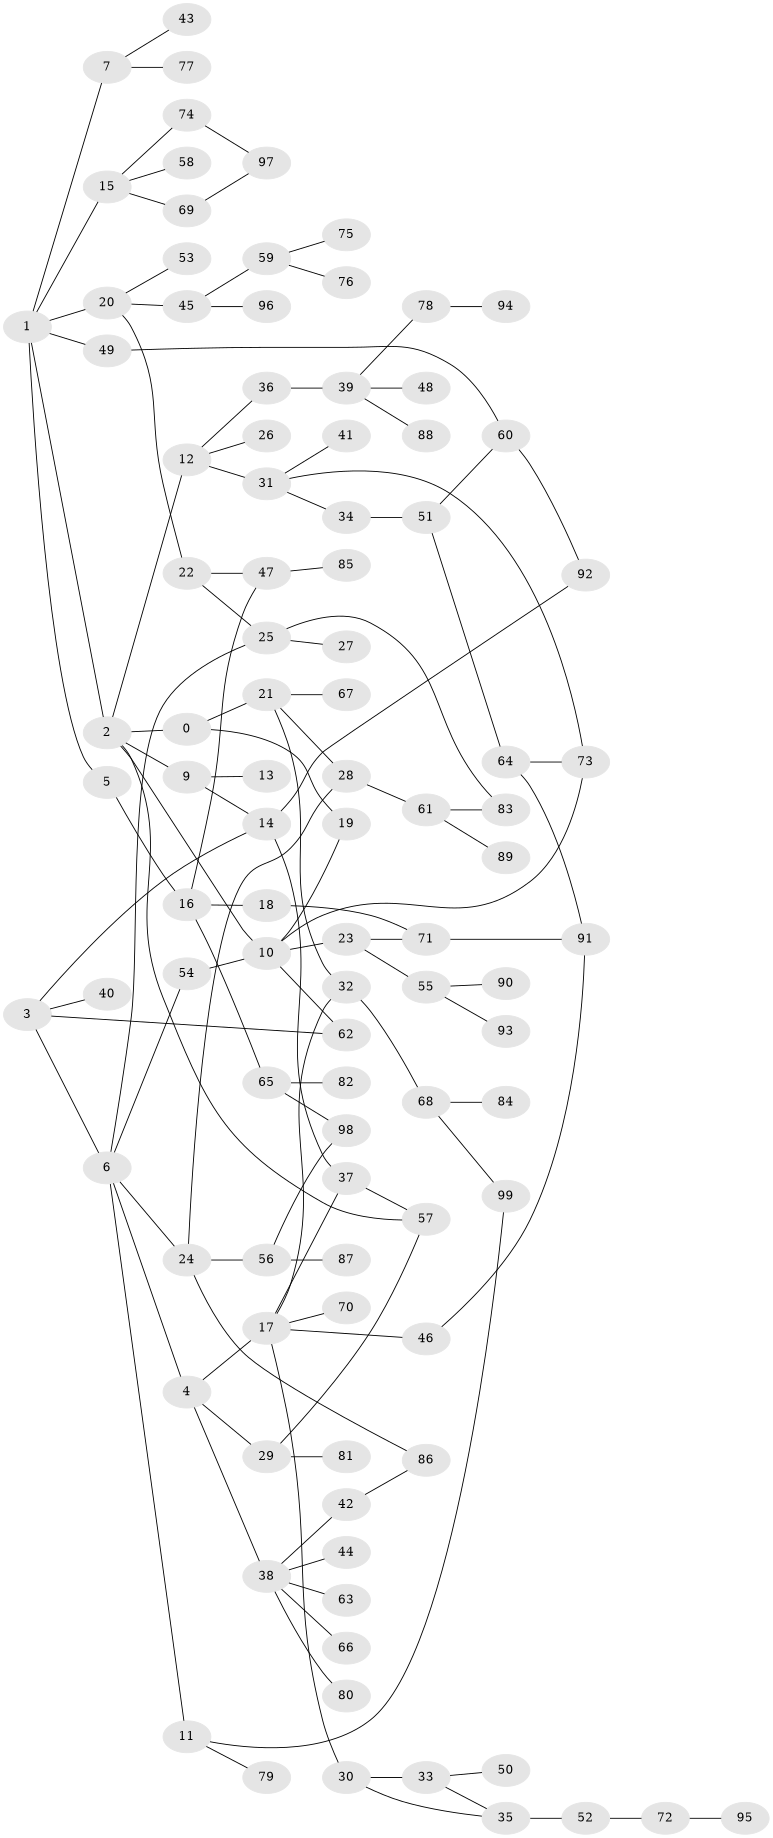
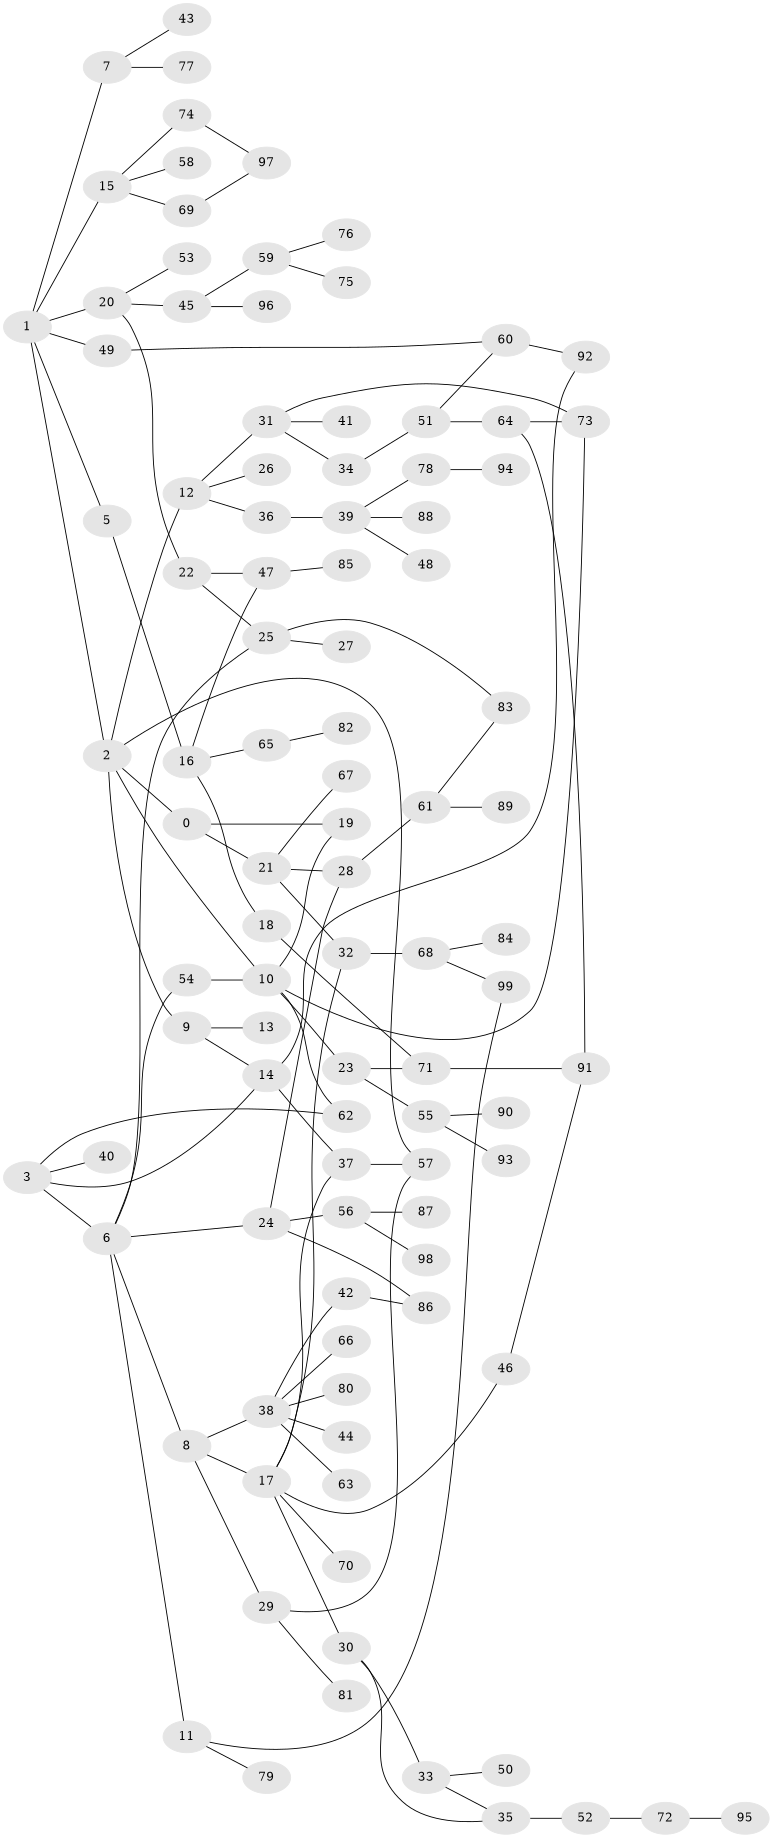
edge "65" -- "98": removed
node "4": label "4" -> "8"
